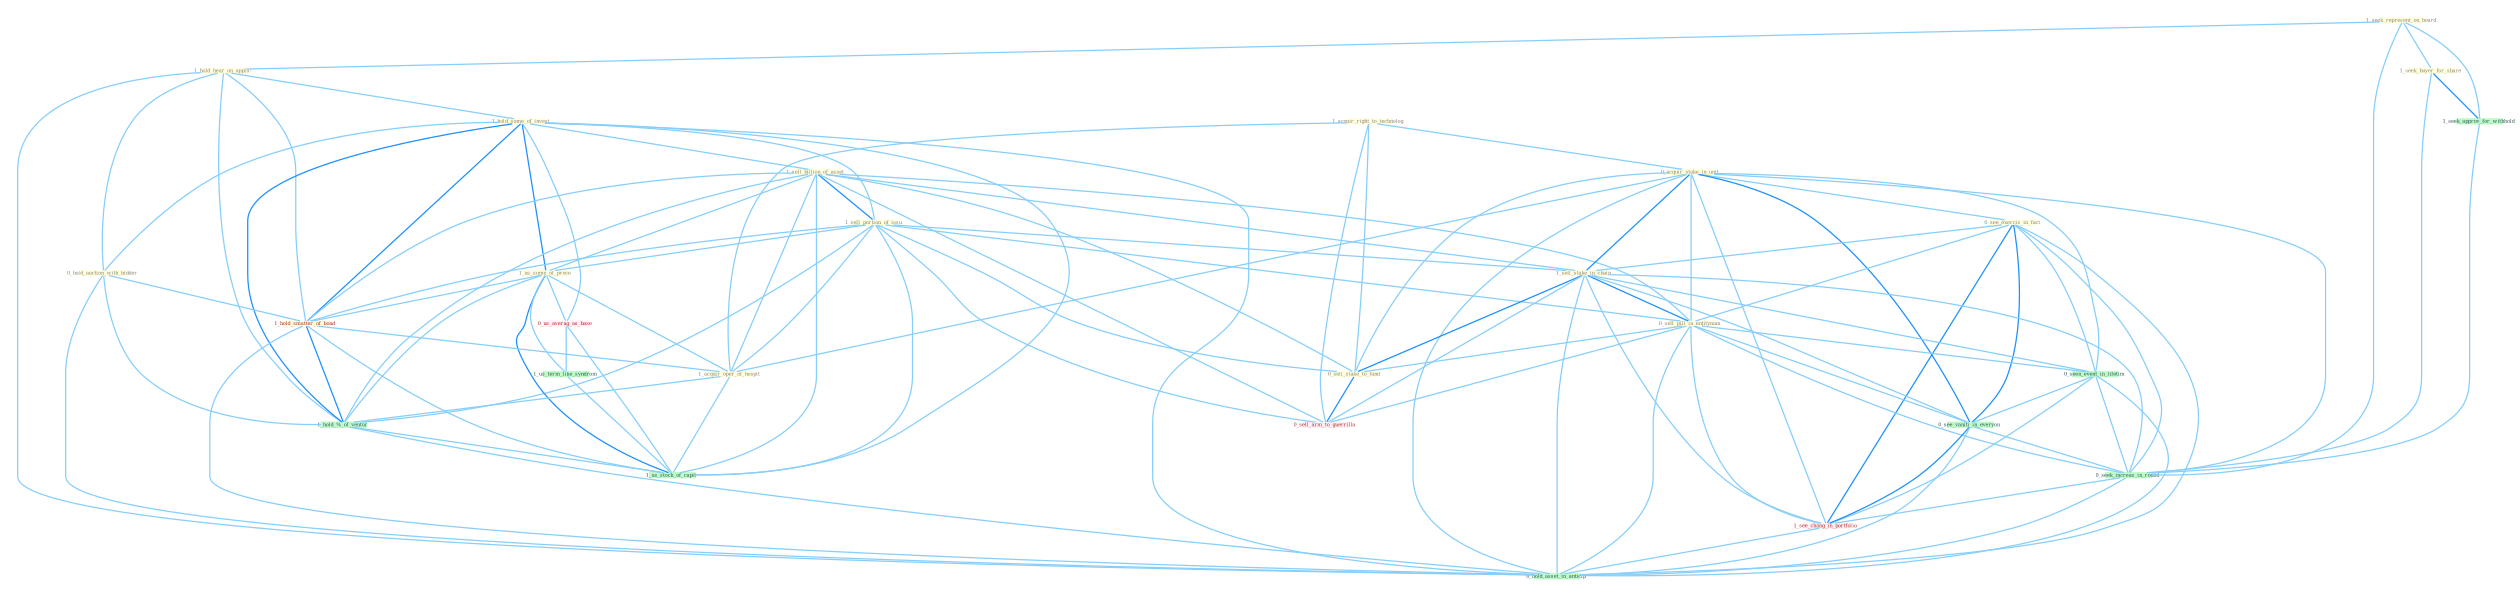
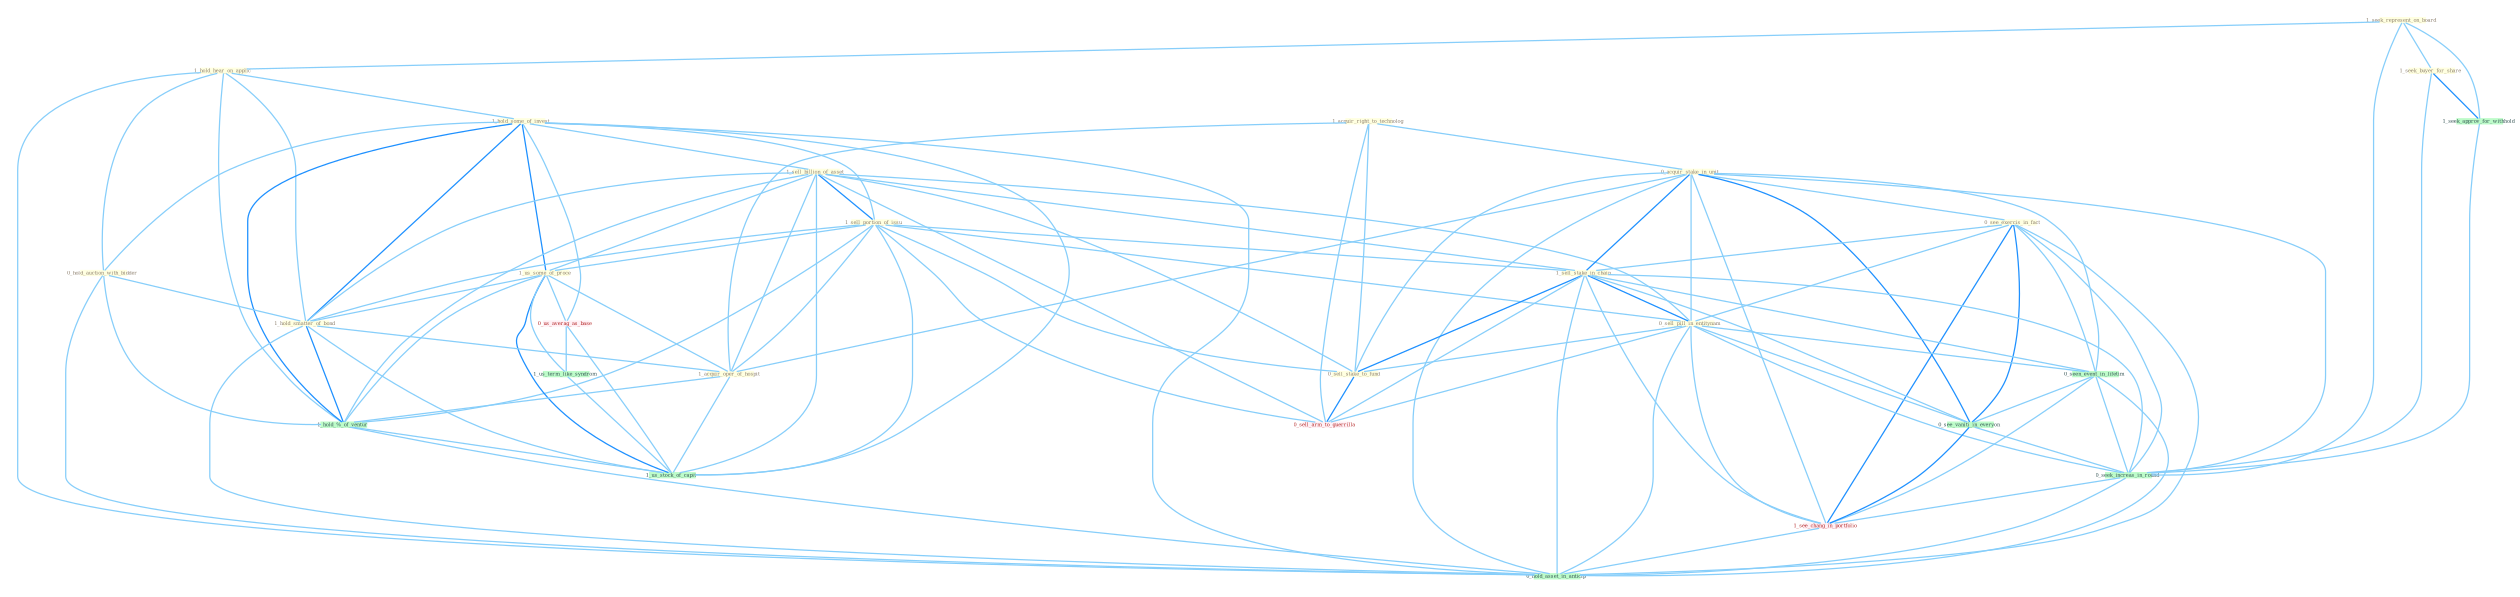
node "1_hold_smatter_of_bond": fontcolor #b22222 -> #8b7d6b
edge "0_see_vaniti_in_everyon" -- "0_hold_asset_in_anticip": removed
